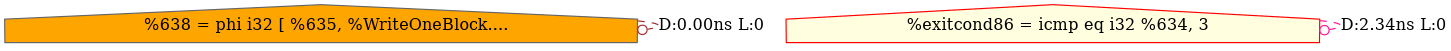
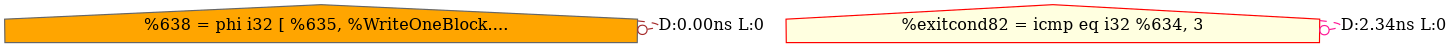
node "%exitcond86 = icmp eq i32 %634, 3": label "%exitcond86 = icmp eq i32 %634, 3" -> "%exitcond82 = icmp eq i32 %634, 3"
